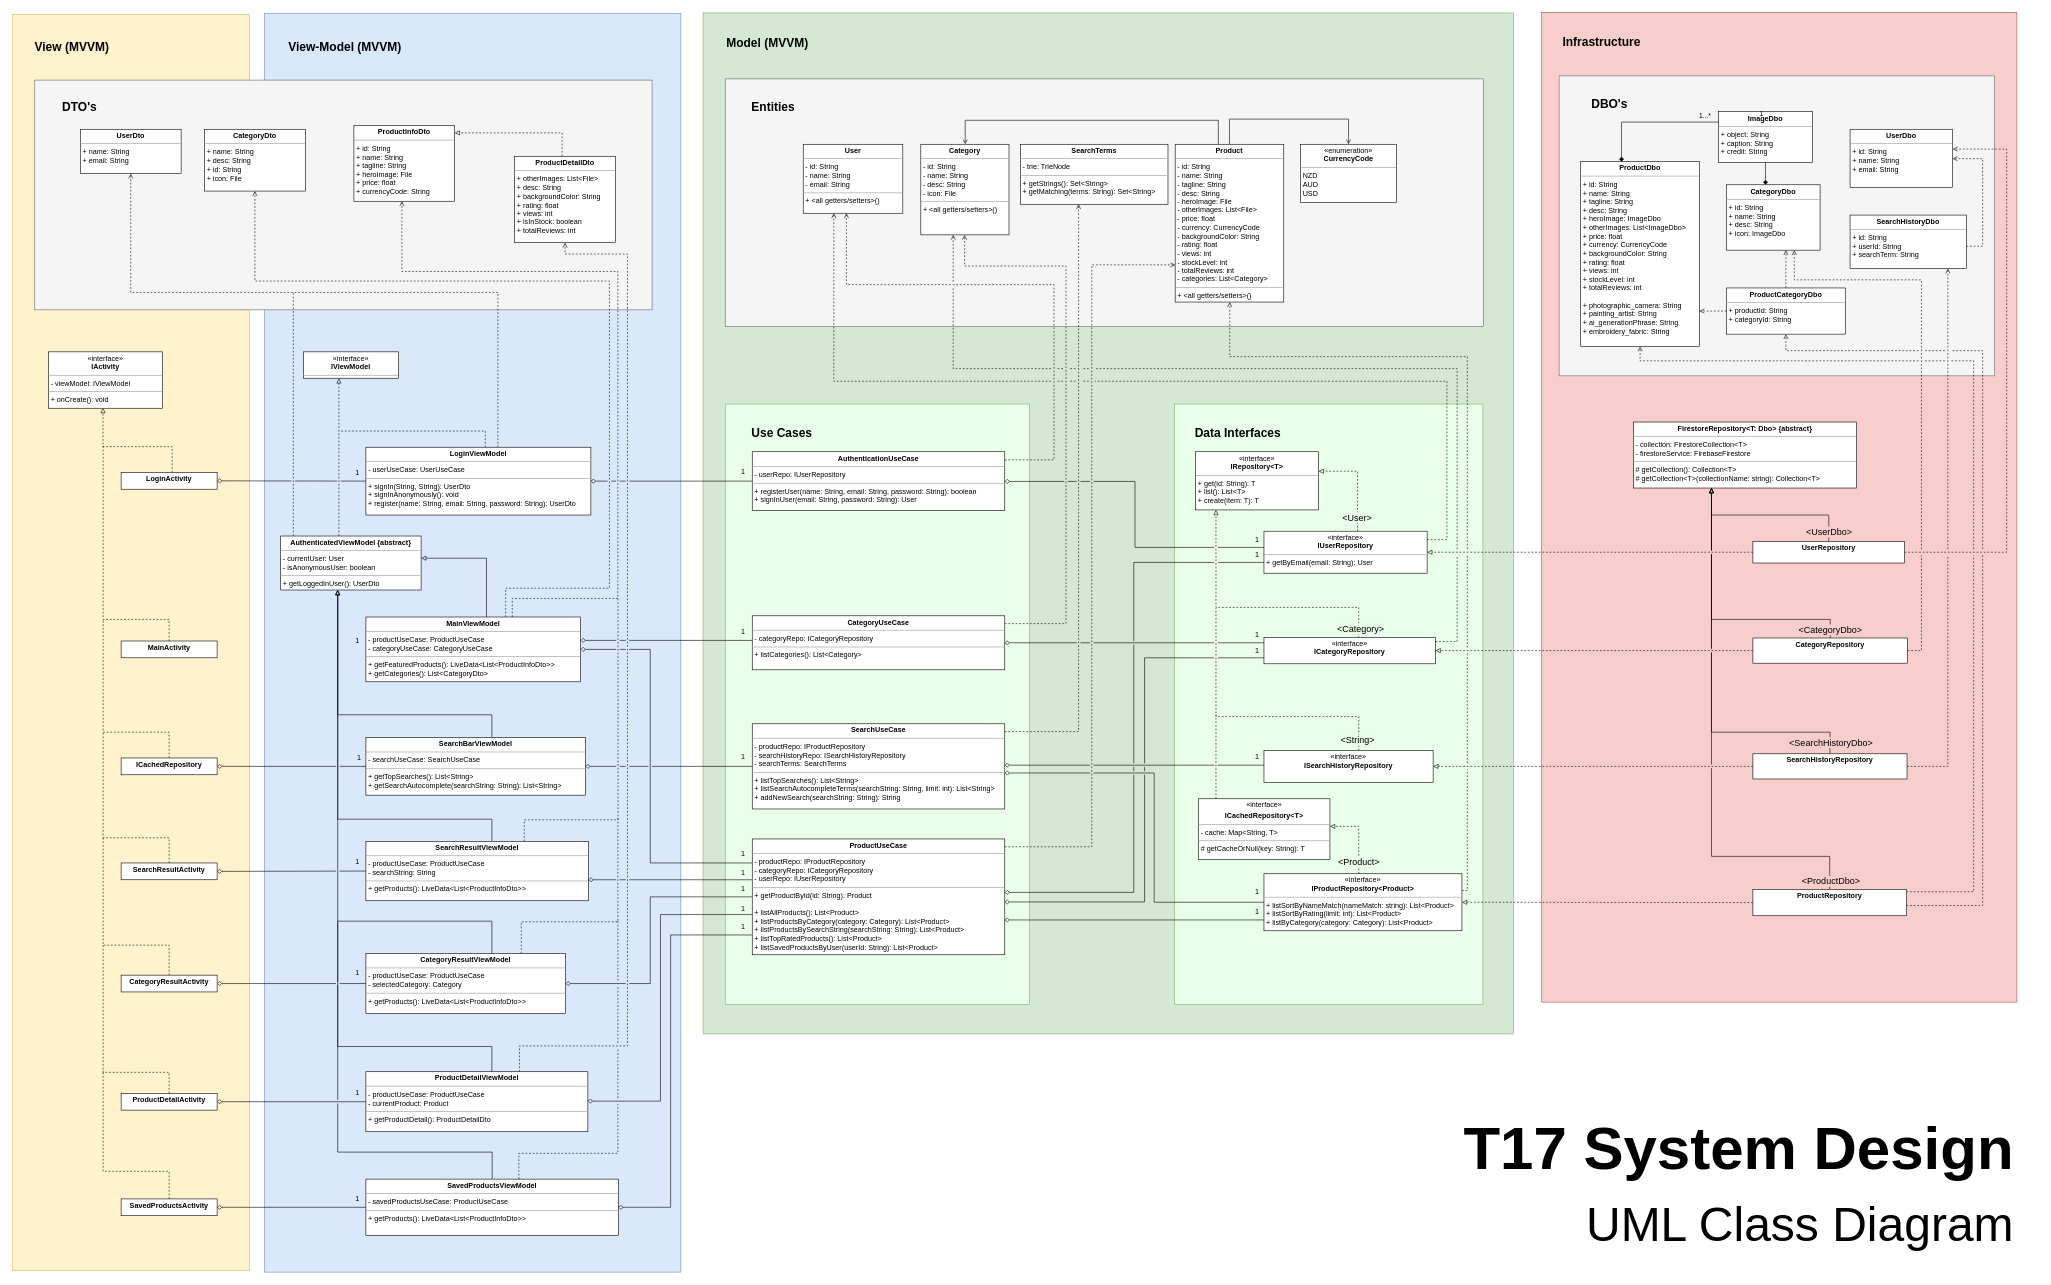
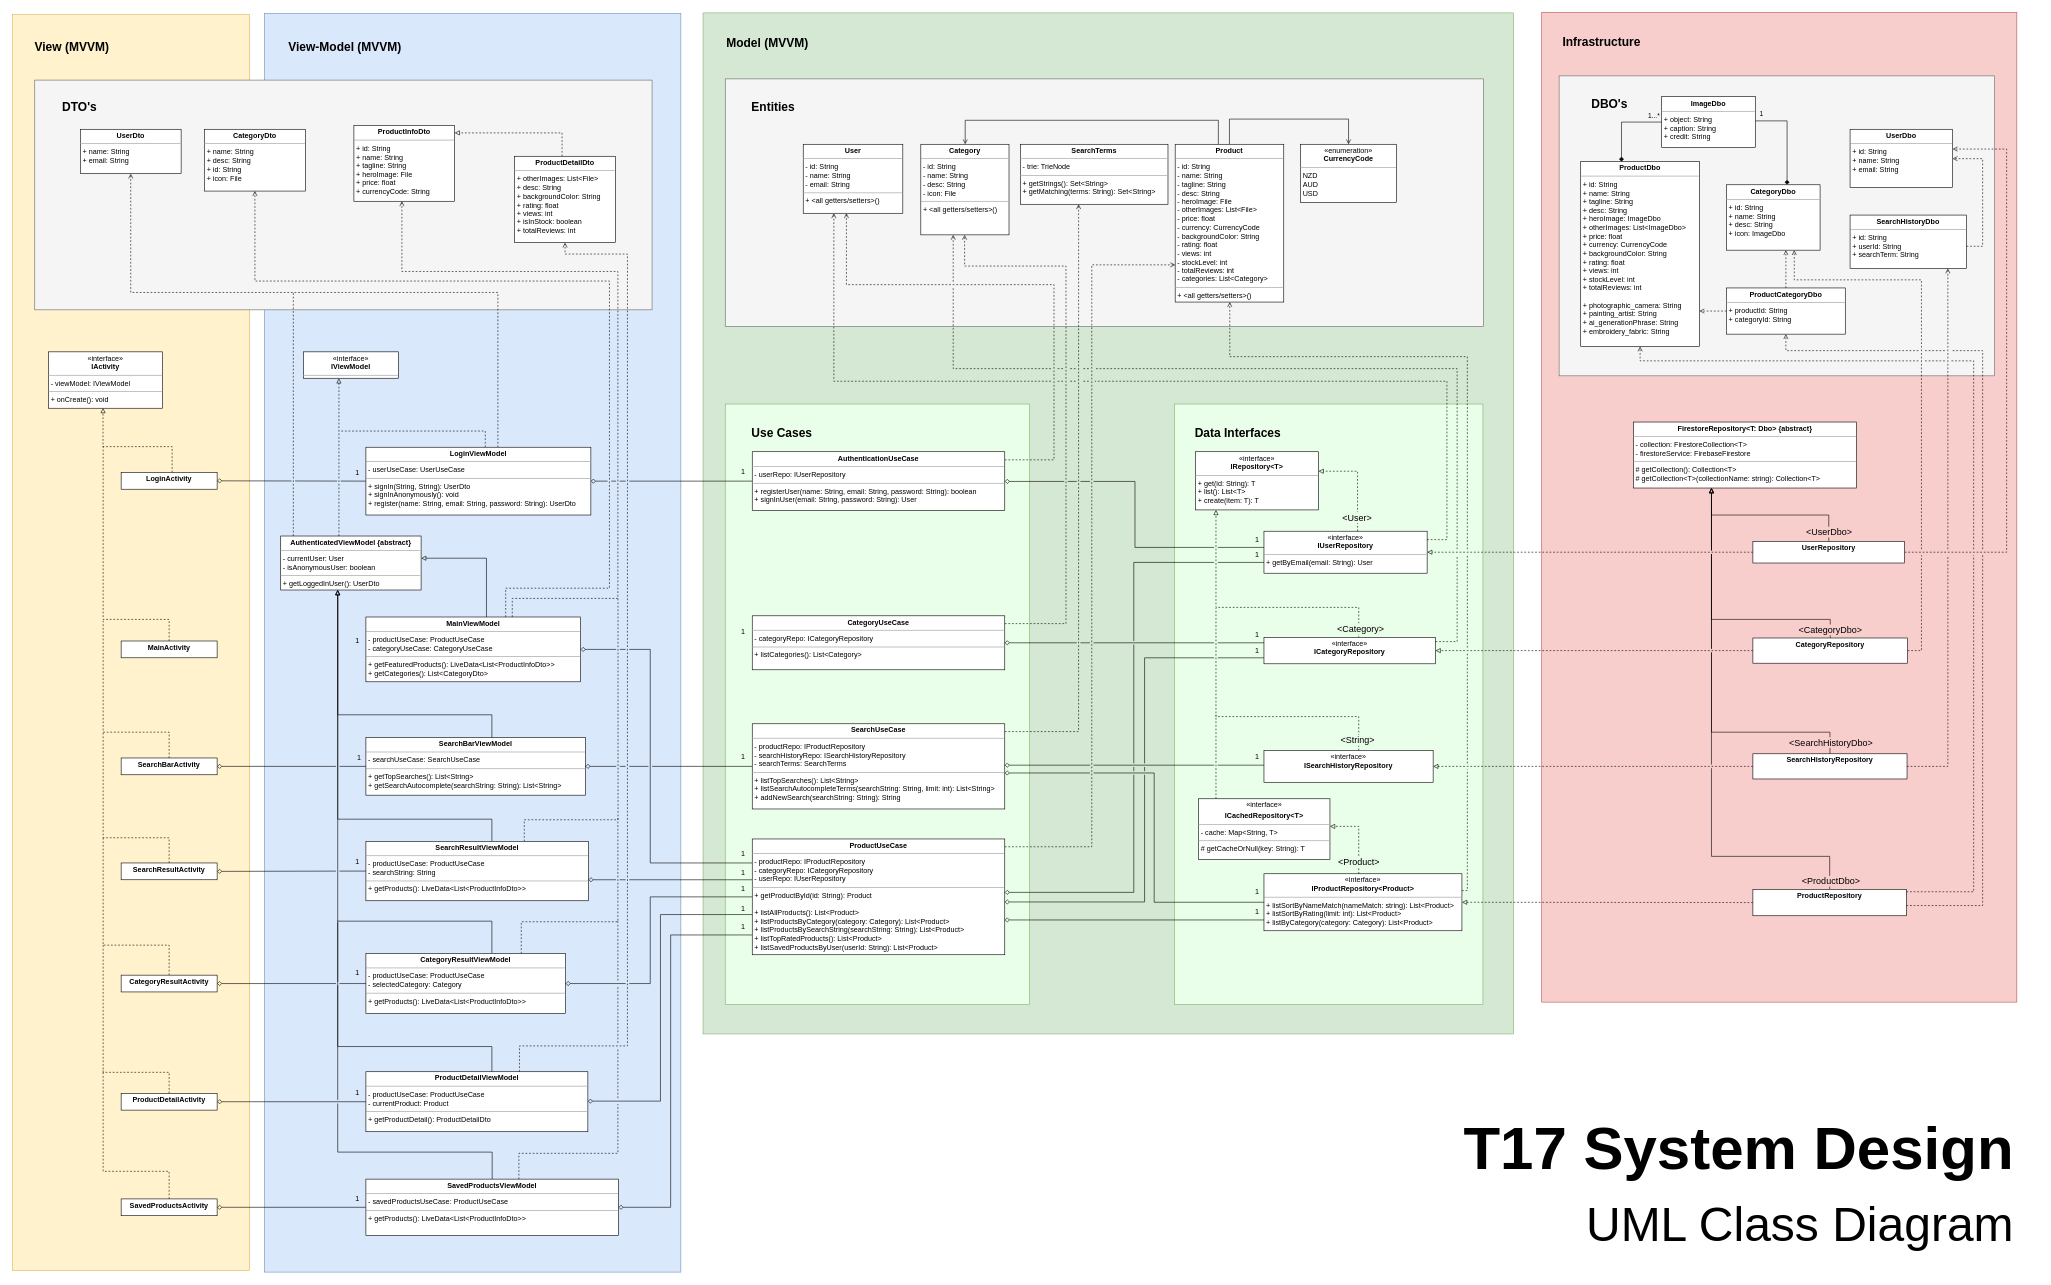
node "ImageDbo + object: String + caption: String + credit: String": moved (1766, 137) -> (1709, 122)
edge "CategoryUseCase - categoryRepo: ICategoryRepository + listCategories(): List<Category>" -> "MainViewModel - productUseCase: ProductUseCase - categoryUseCase: CategoryUseCase + getFeaturedProducts(): LiveData<List<ProductInfoDto>> + getCategories(): List<CategoryDto>": removed
node "ICachedRepository": label "ICachedRepository" -> "SearchBarActivity"
